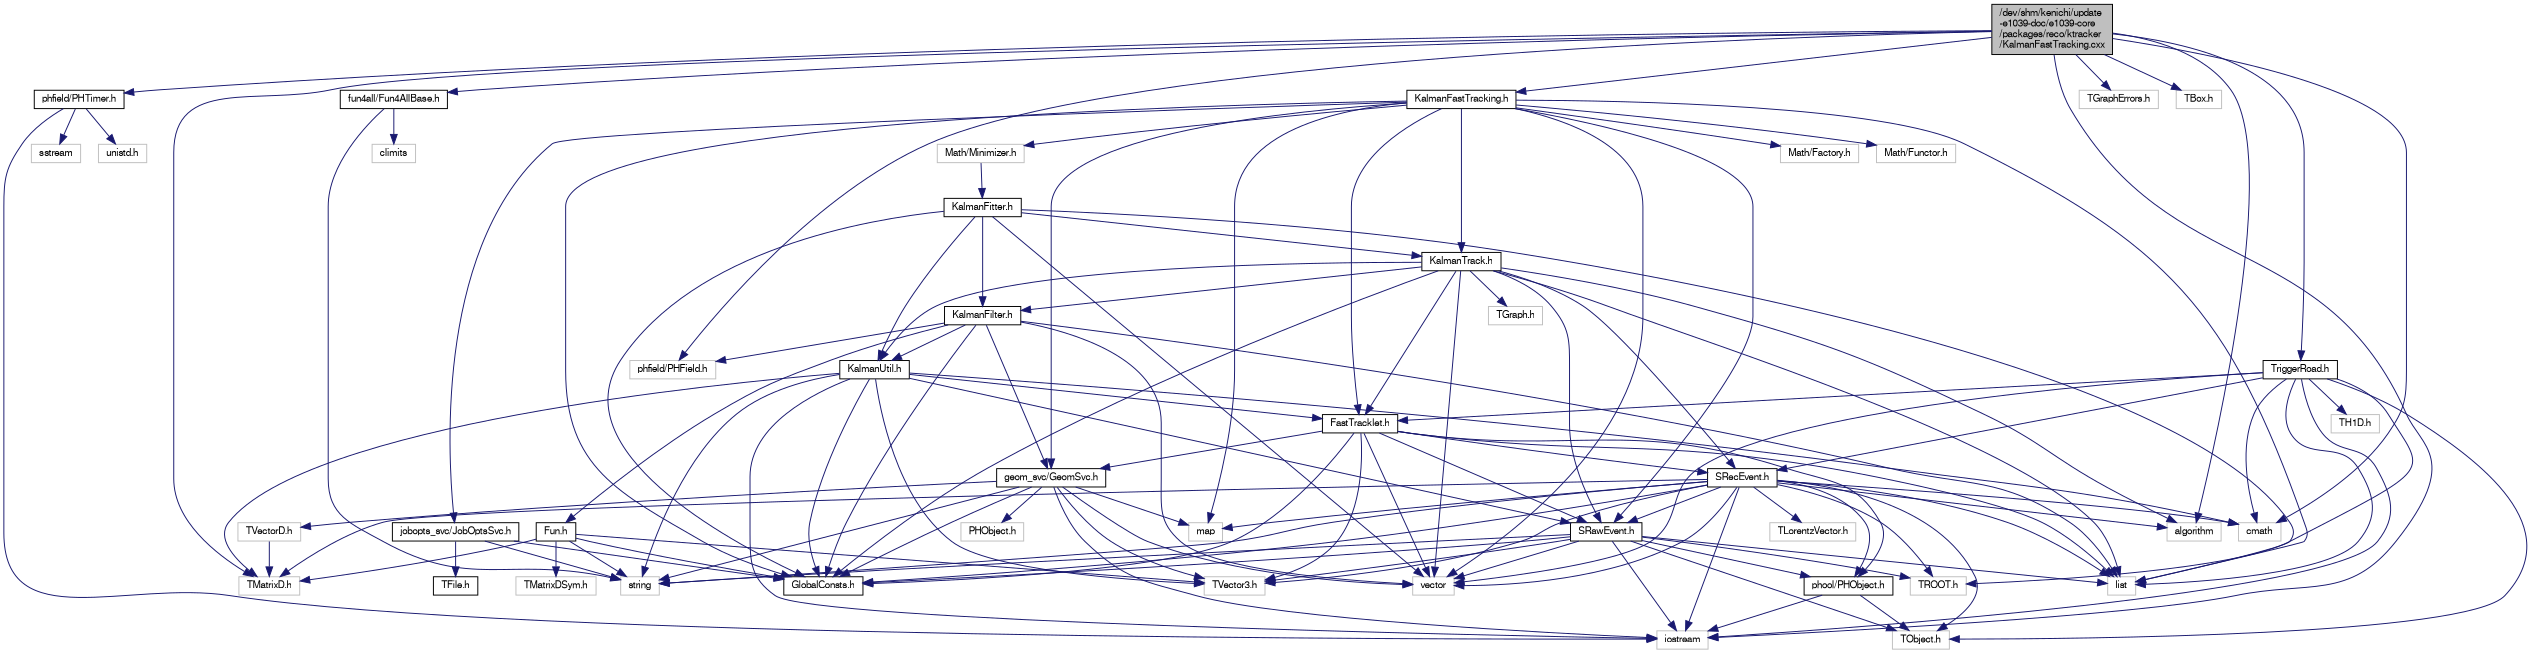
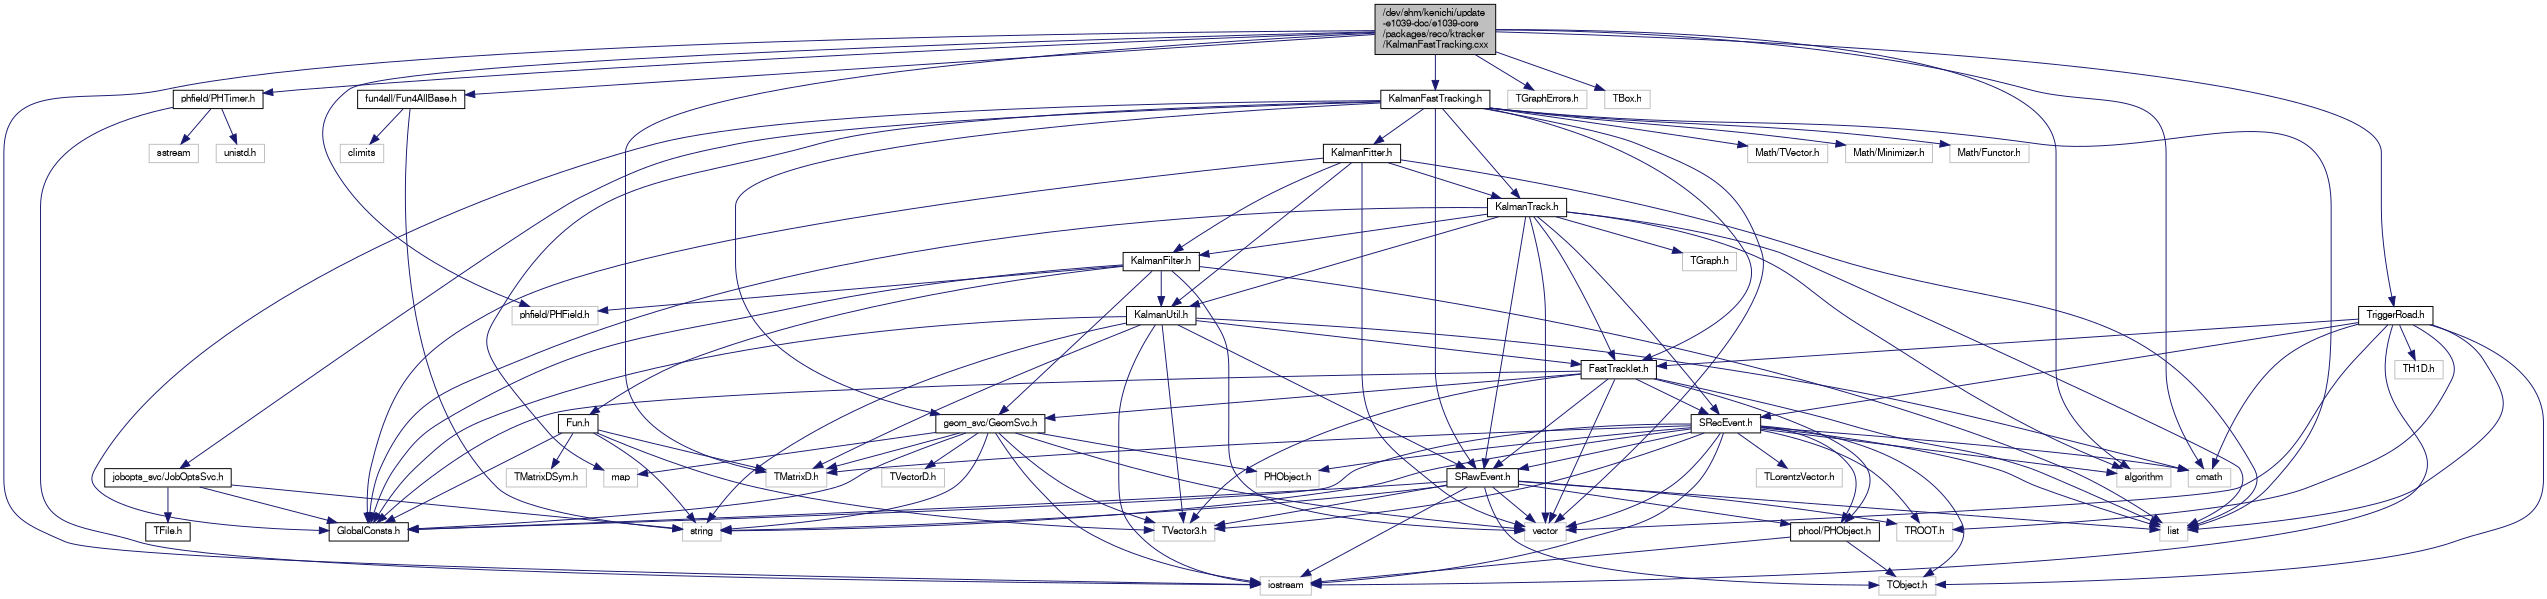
node "Math/Factory.h": label "Math/Factory.h" -> "Math/TVector.h"
edge "Math/Minimizer.h" -> "KalmanFitter.h": now "KalmanFastTracking.h" -> "KalmanFitter.h"
edge "SRecEvent.h" -> "map": now "SRecEvent.h" -> "PHObject.h"
edge "TVectorD.h" -> "TMatrixD.h": now "geom_svc/GeomSvc.h" -> "TMatrixD.h"
